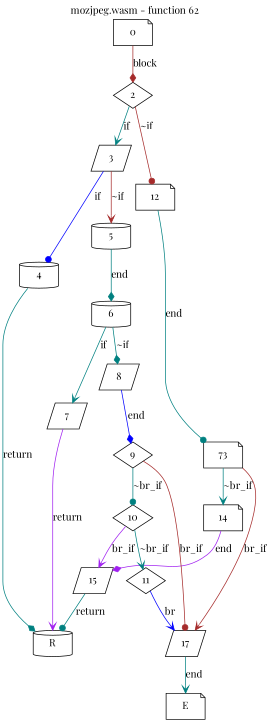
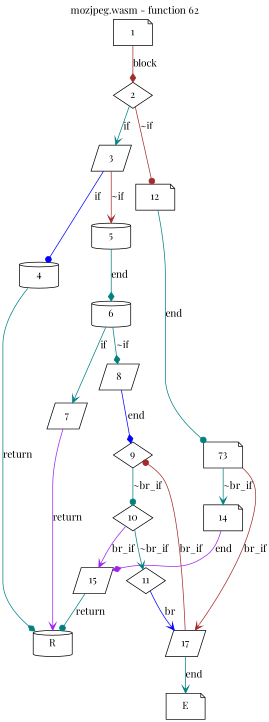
node "0": label "0" -> "1"
edge "9" -> "17": reversed
